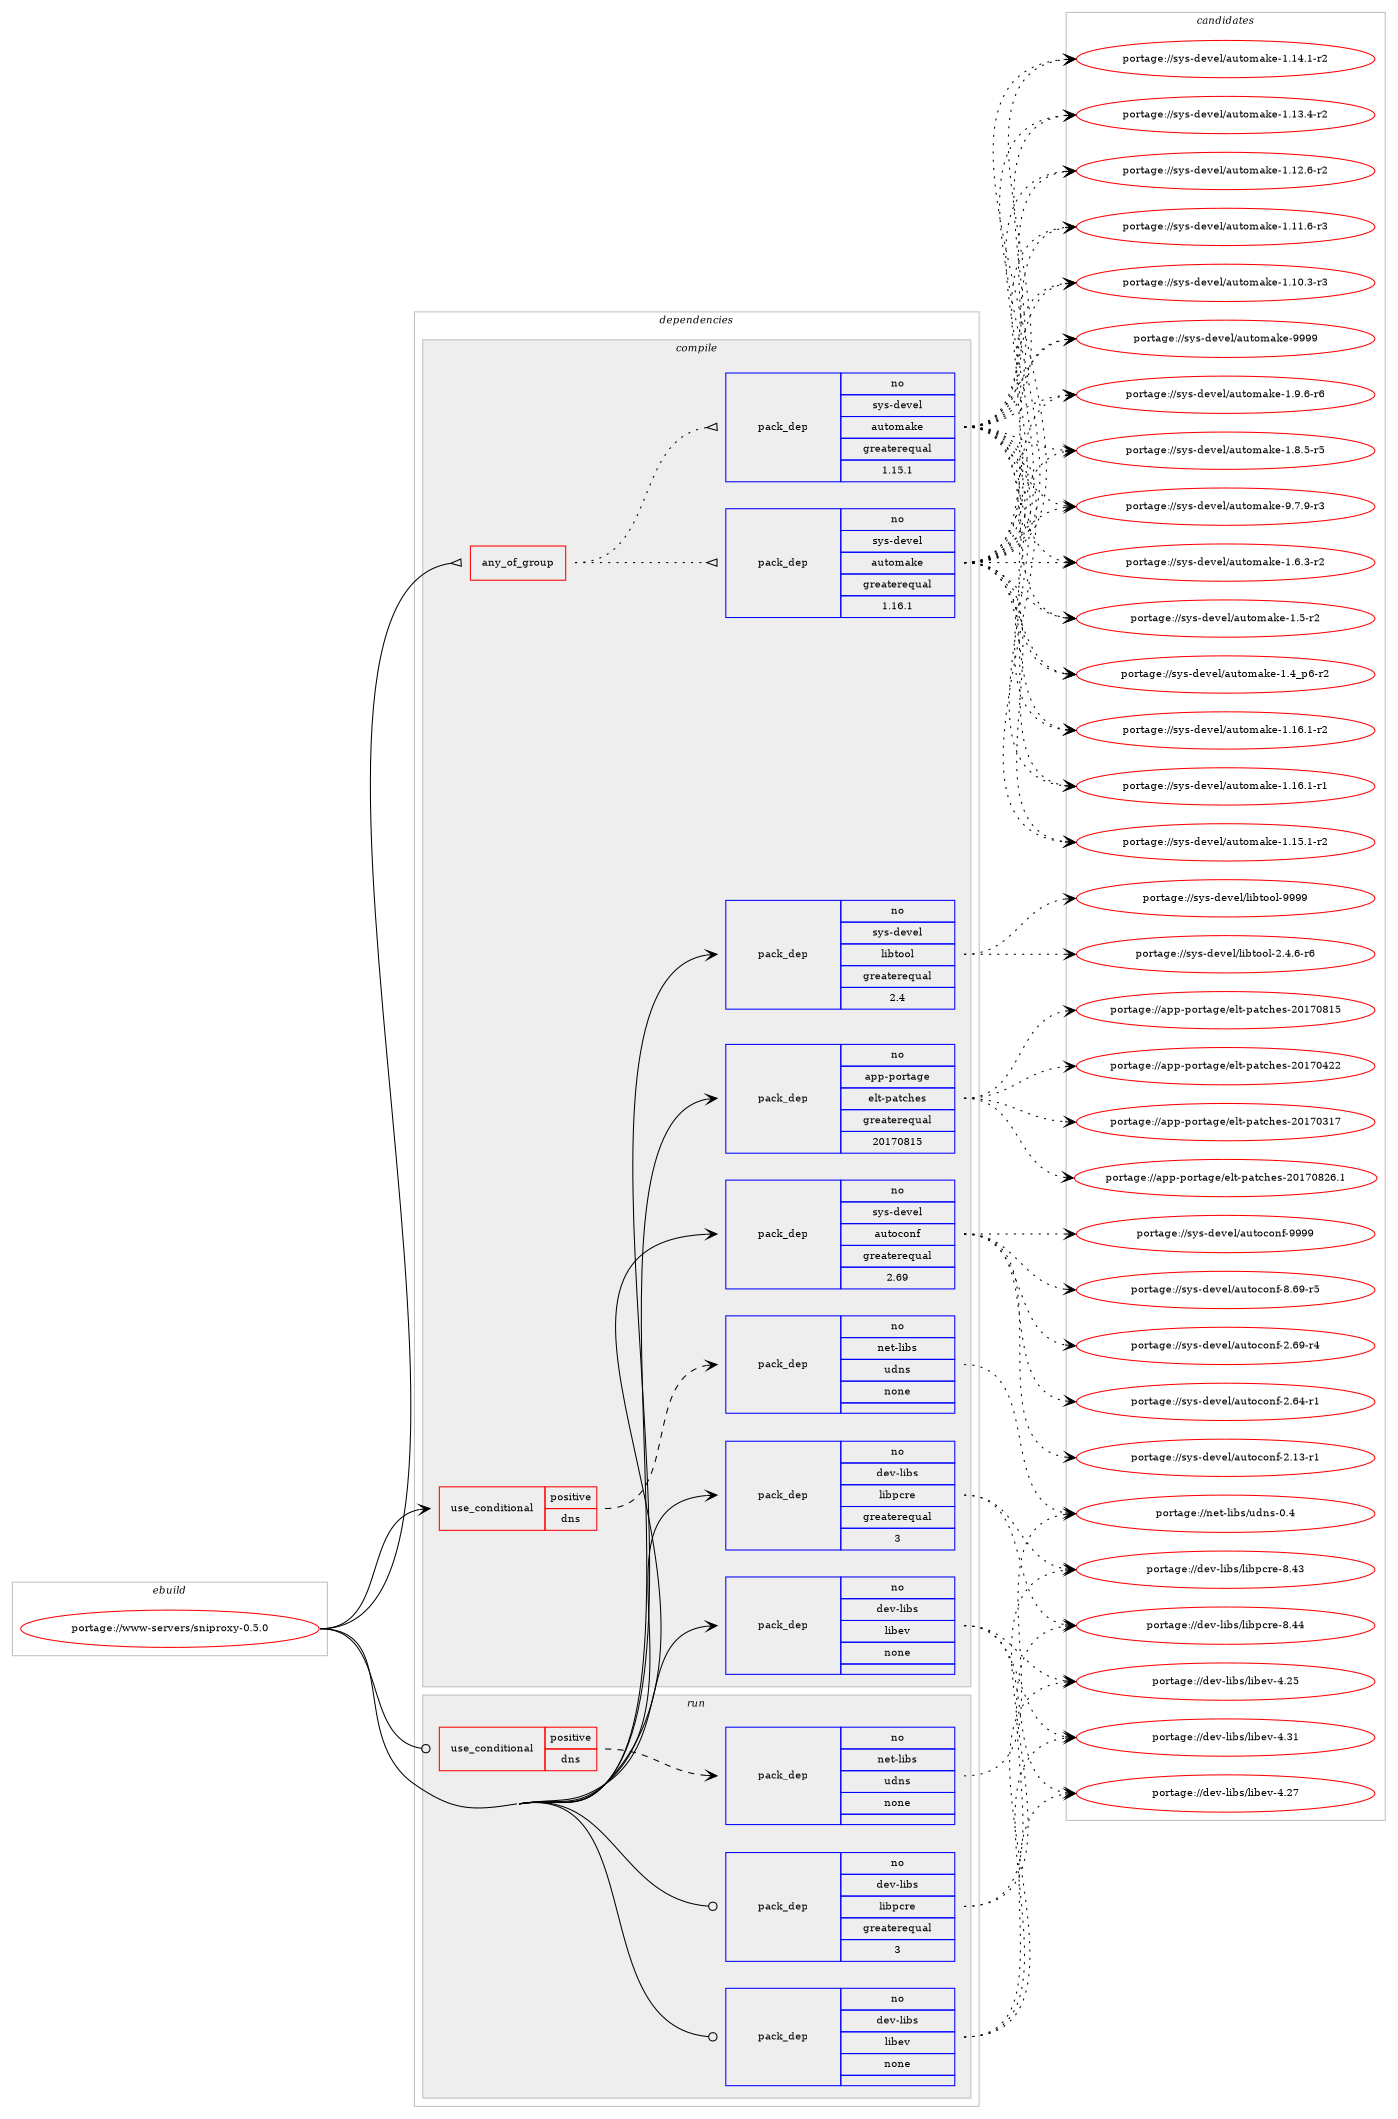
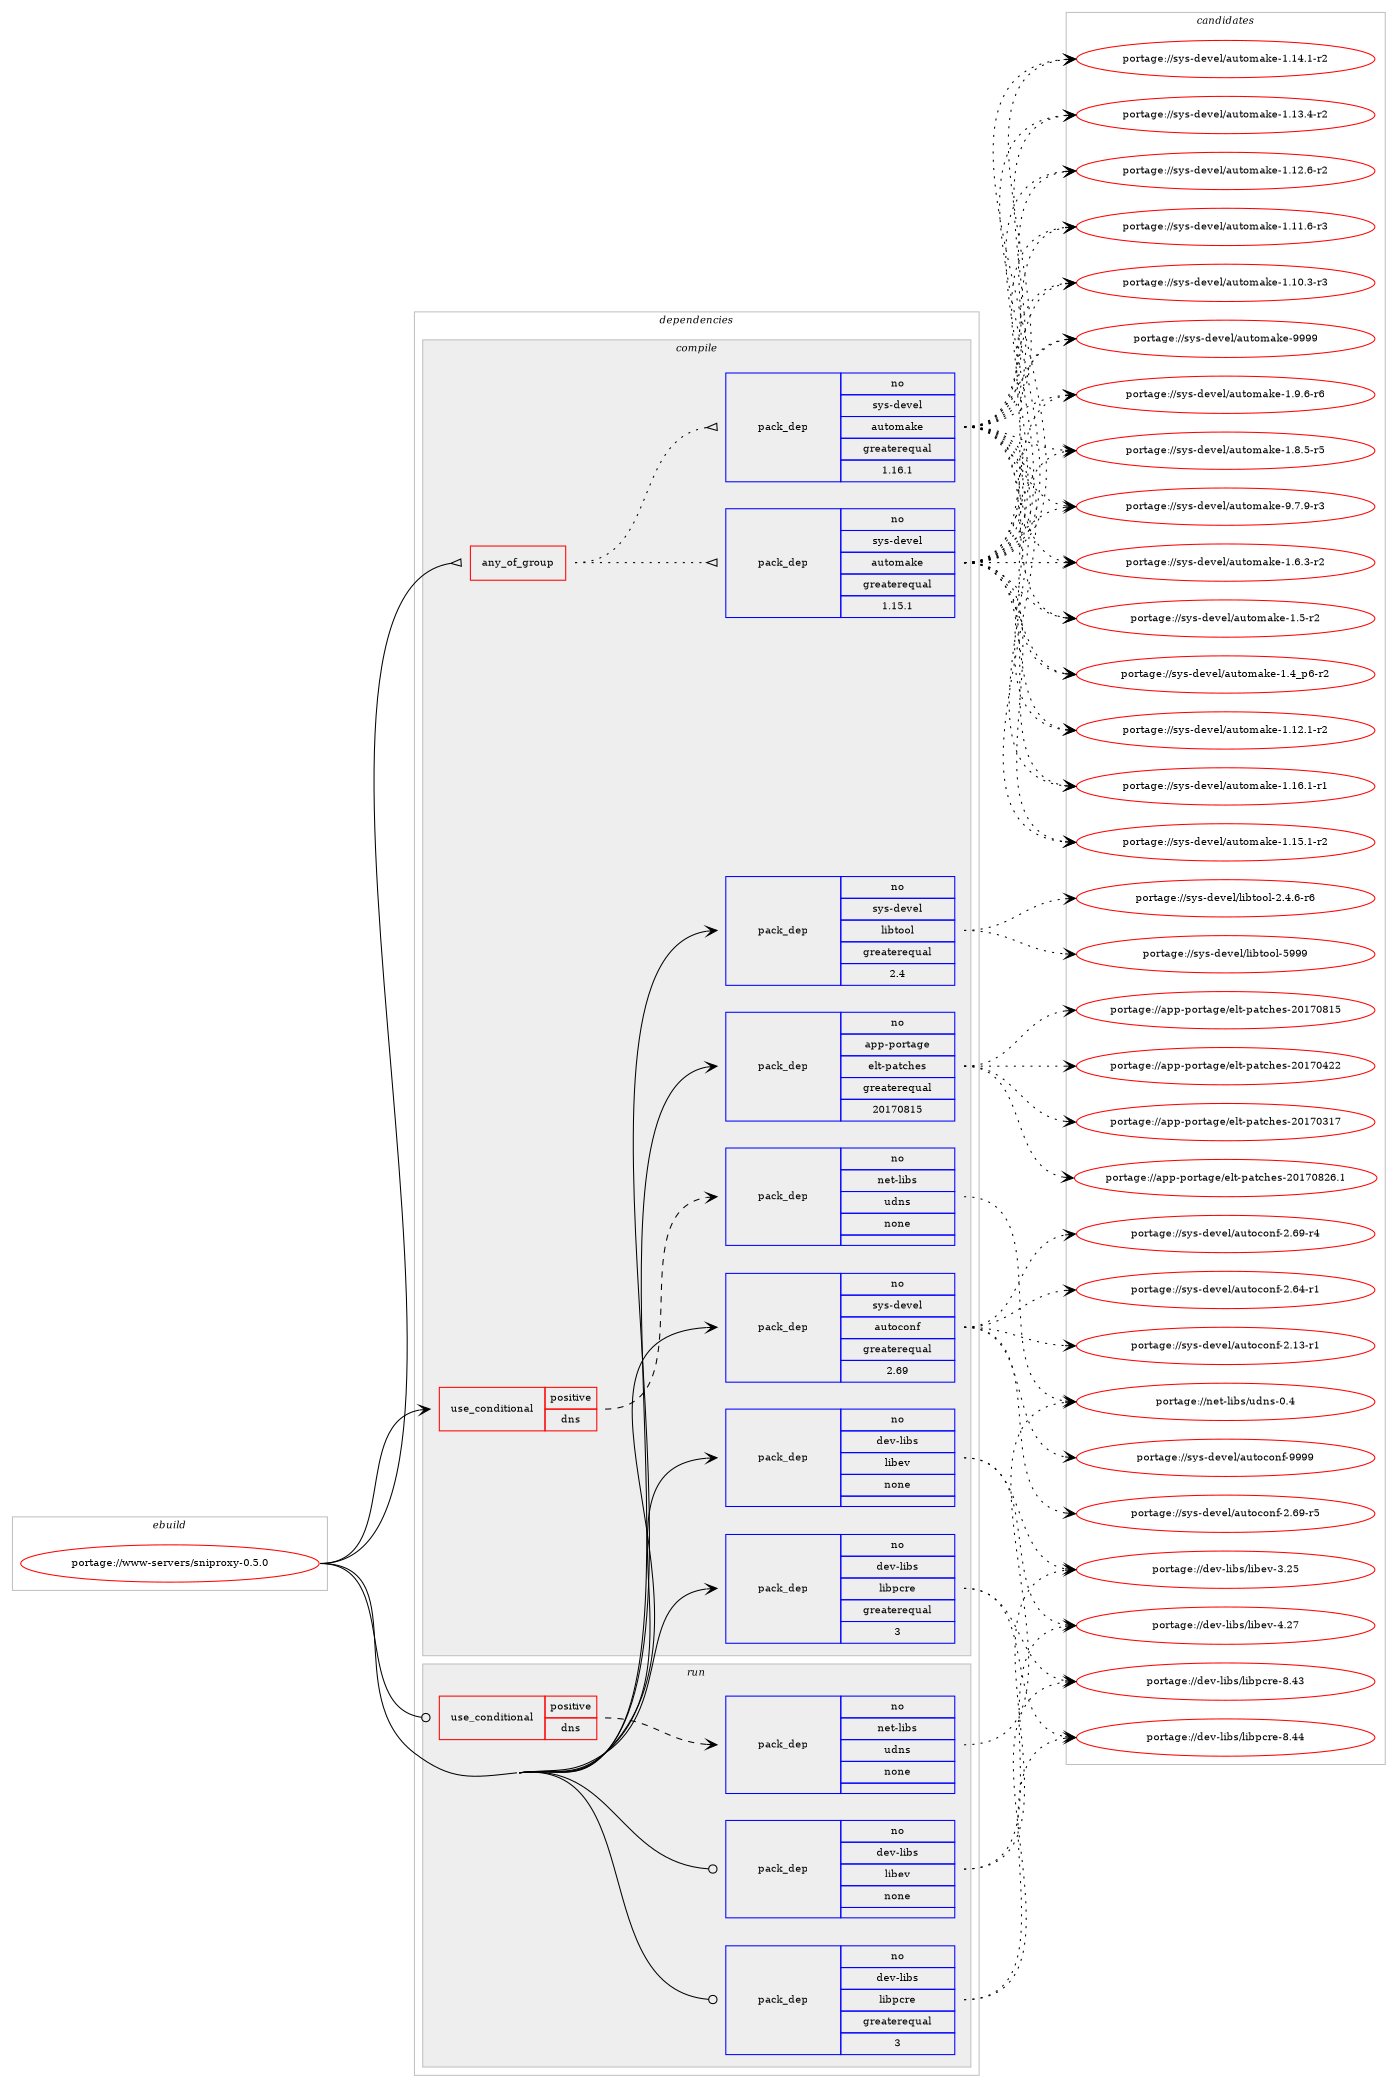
node "portage://sys-devel/automake-1.16.1-r2": label "portage://sys-devel/automake-1.16.1-r2" -> "portage://sys-devel/automake-1.12.1-r2"
node "portage://sys-devel/libtool-9999": label "portage://sys-devel/libtool-9999" -> "portage://sys-devel/libtool-5999"
node "portage://sys-devel/autoconf-8.69-r5": label "portage://sys-devel/autoconf-8.69-r5" -> "portage://sys-devel/autoconf-2.69-r5"
node "portage://dev-libs/libev-4.25": label "portage://dev-libs/libev-4.25" -> "portage://dev-libs/libev-3.25"
node "portage://dev-libs/libev-4.31": removed
